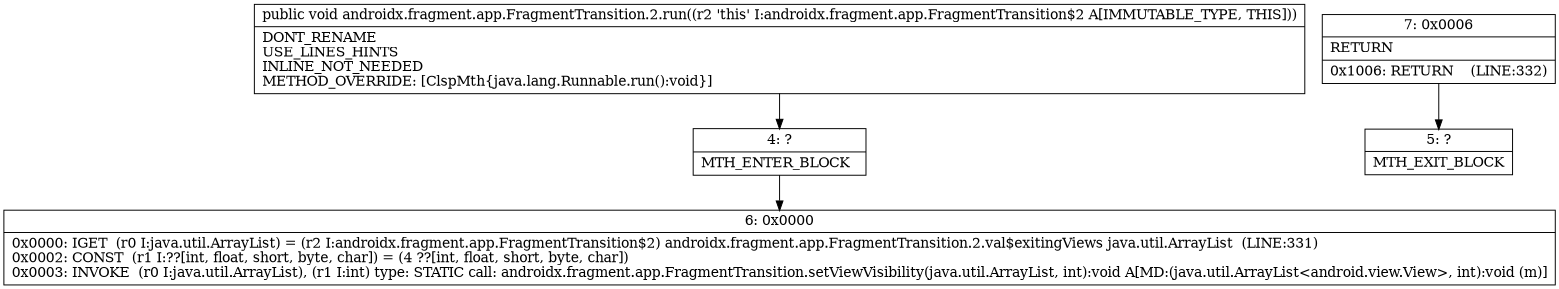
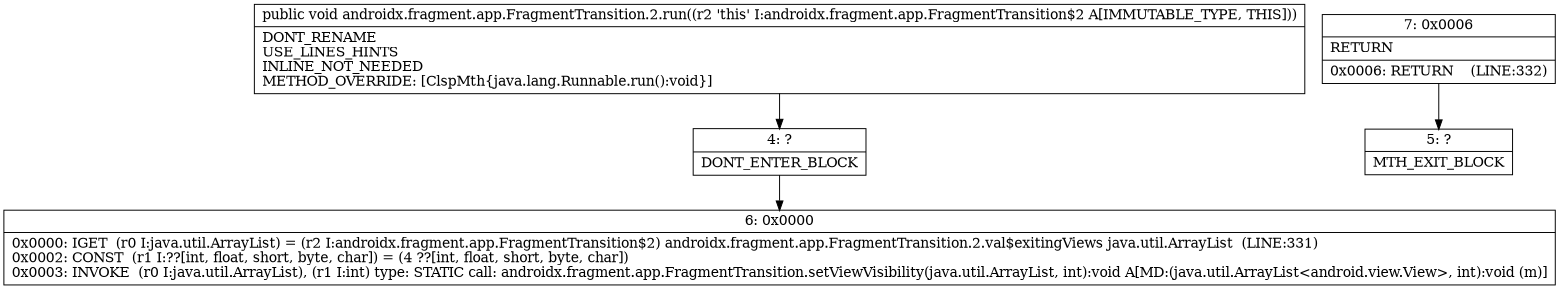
node "7: 0x0006": text "0x1006: RETURN    (LINE:332)" -> "0x0006: RETURN    (LINE:332)"
node "4: ?": text "MTH_ENTER_BLOCK" -> "DONT_ENTER_BLOCK"
